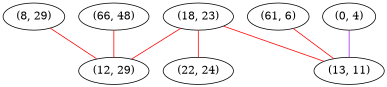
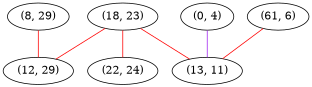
node "(66, 48)": removed
